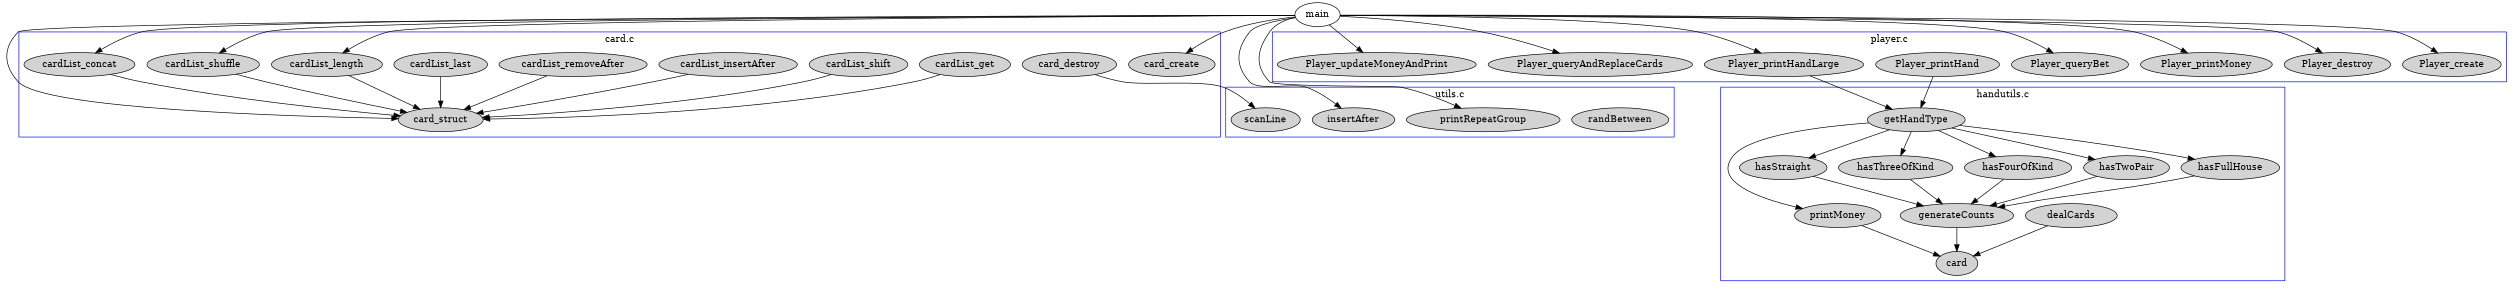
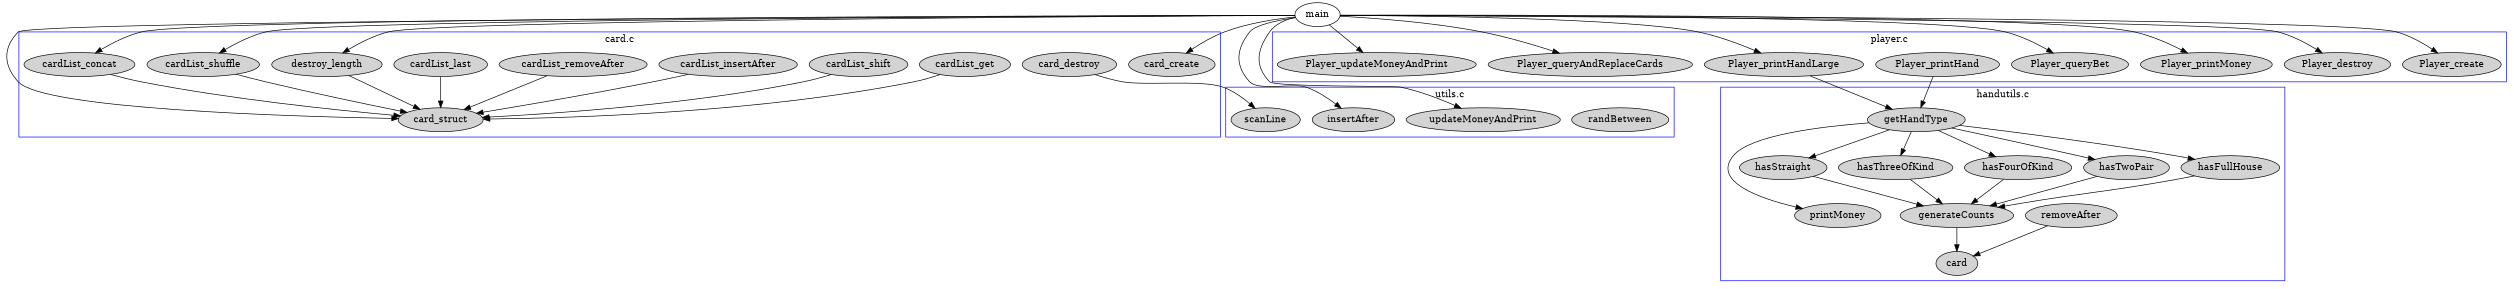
node "cardList_length": label "cardList_length" -> "destroy_length"
node "printRepeatGroup": label "printRepeatGroup" -> "updateMoneyAndPrint"
node "dealCards": label "dealCards" -> "removeAfter"
edge "printMoney" -> "card": removed
